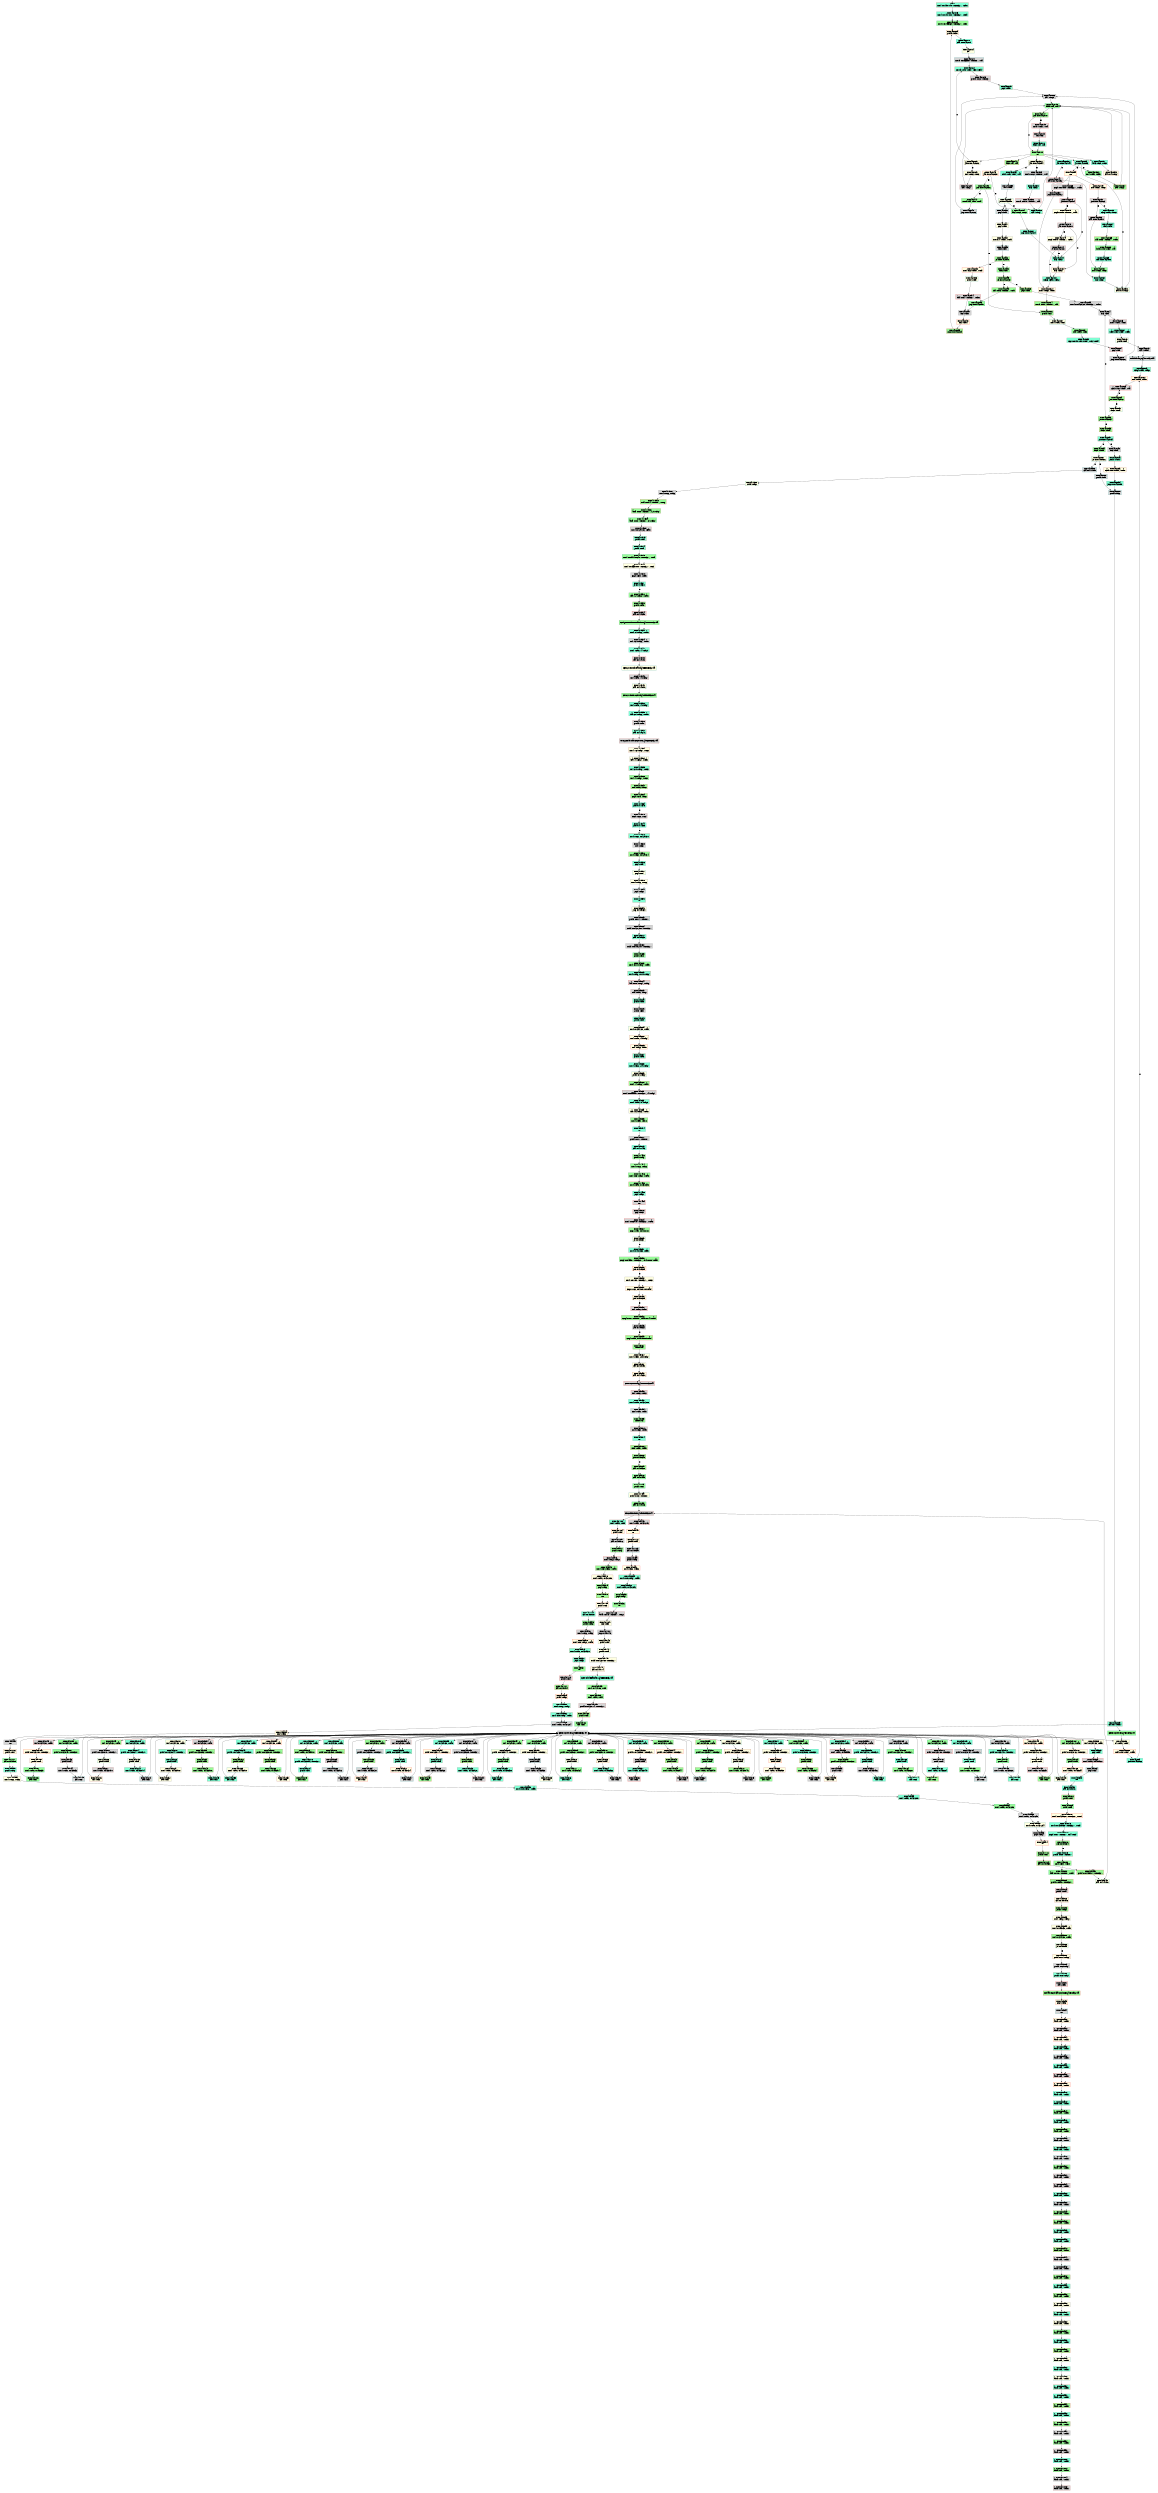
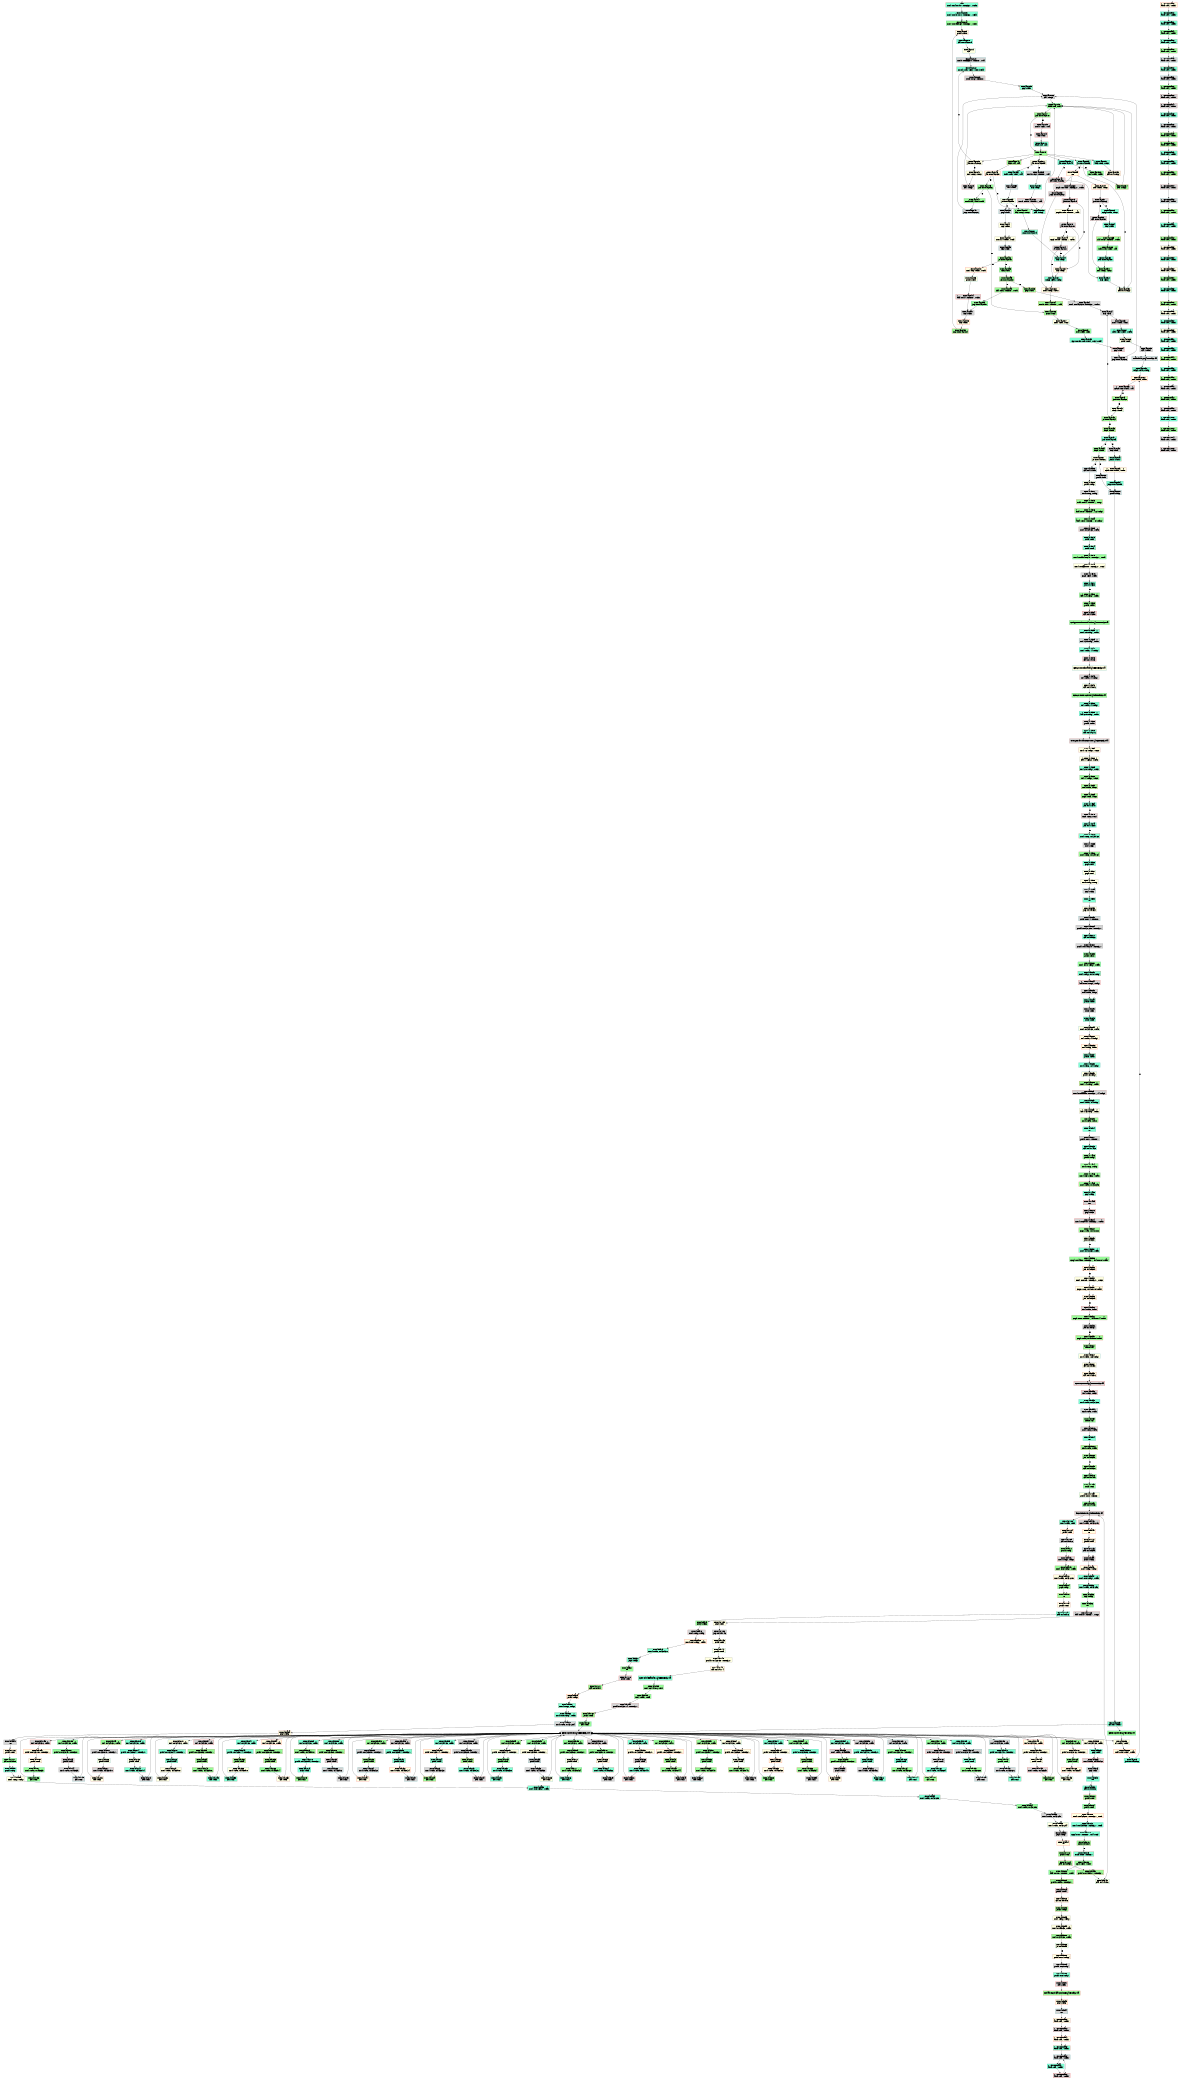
edge "0x00000fac addb %al, (%eax)" -> "0x00000fae addb %al, (%eax)": now "0x00000fac addb %al, (%eax)" -> "0x00000fa8 addb %al, (%eax)"
